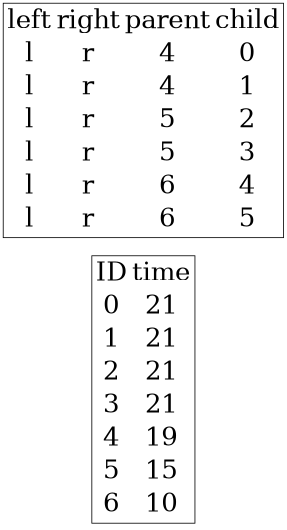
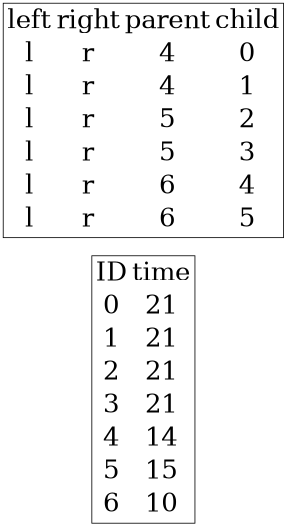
node "ID": text "19" -> "14"
